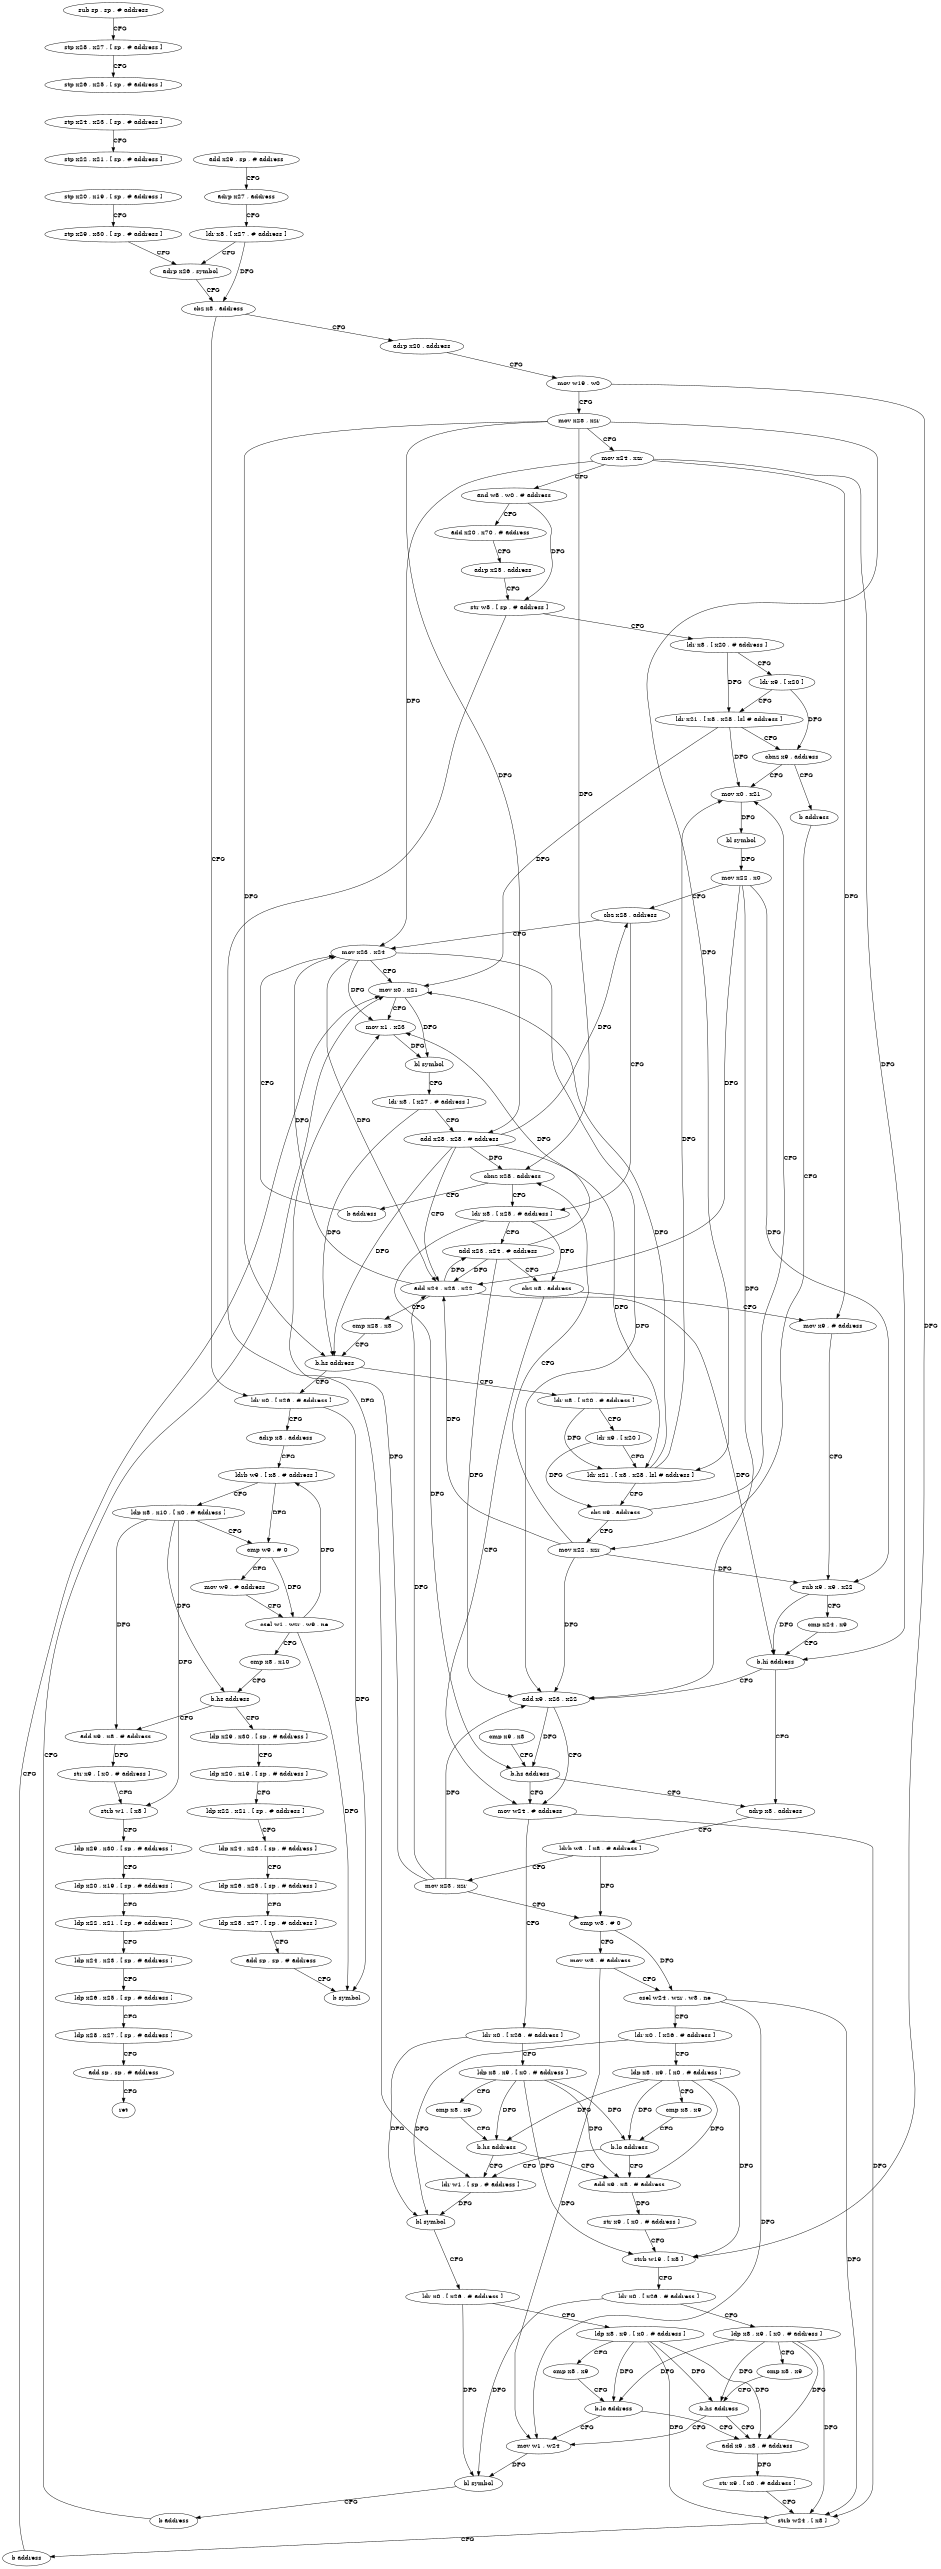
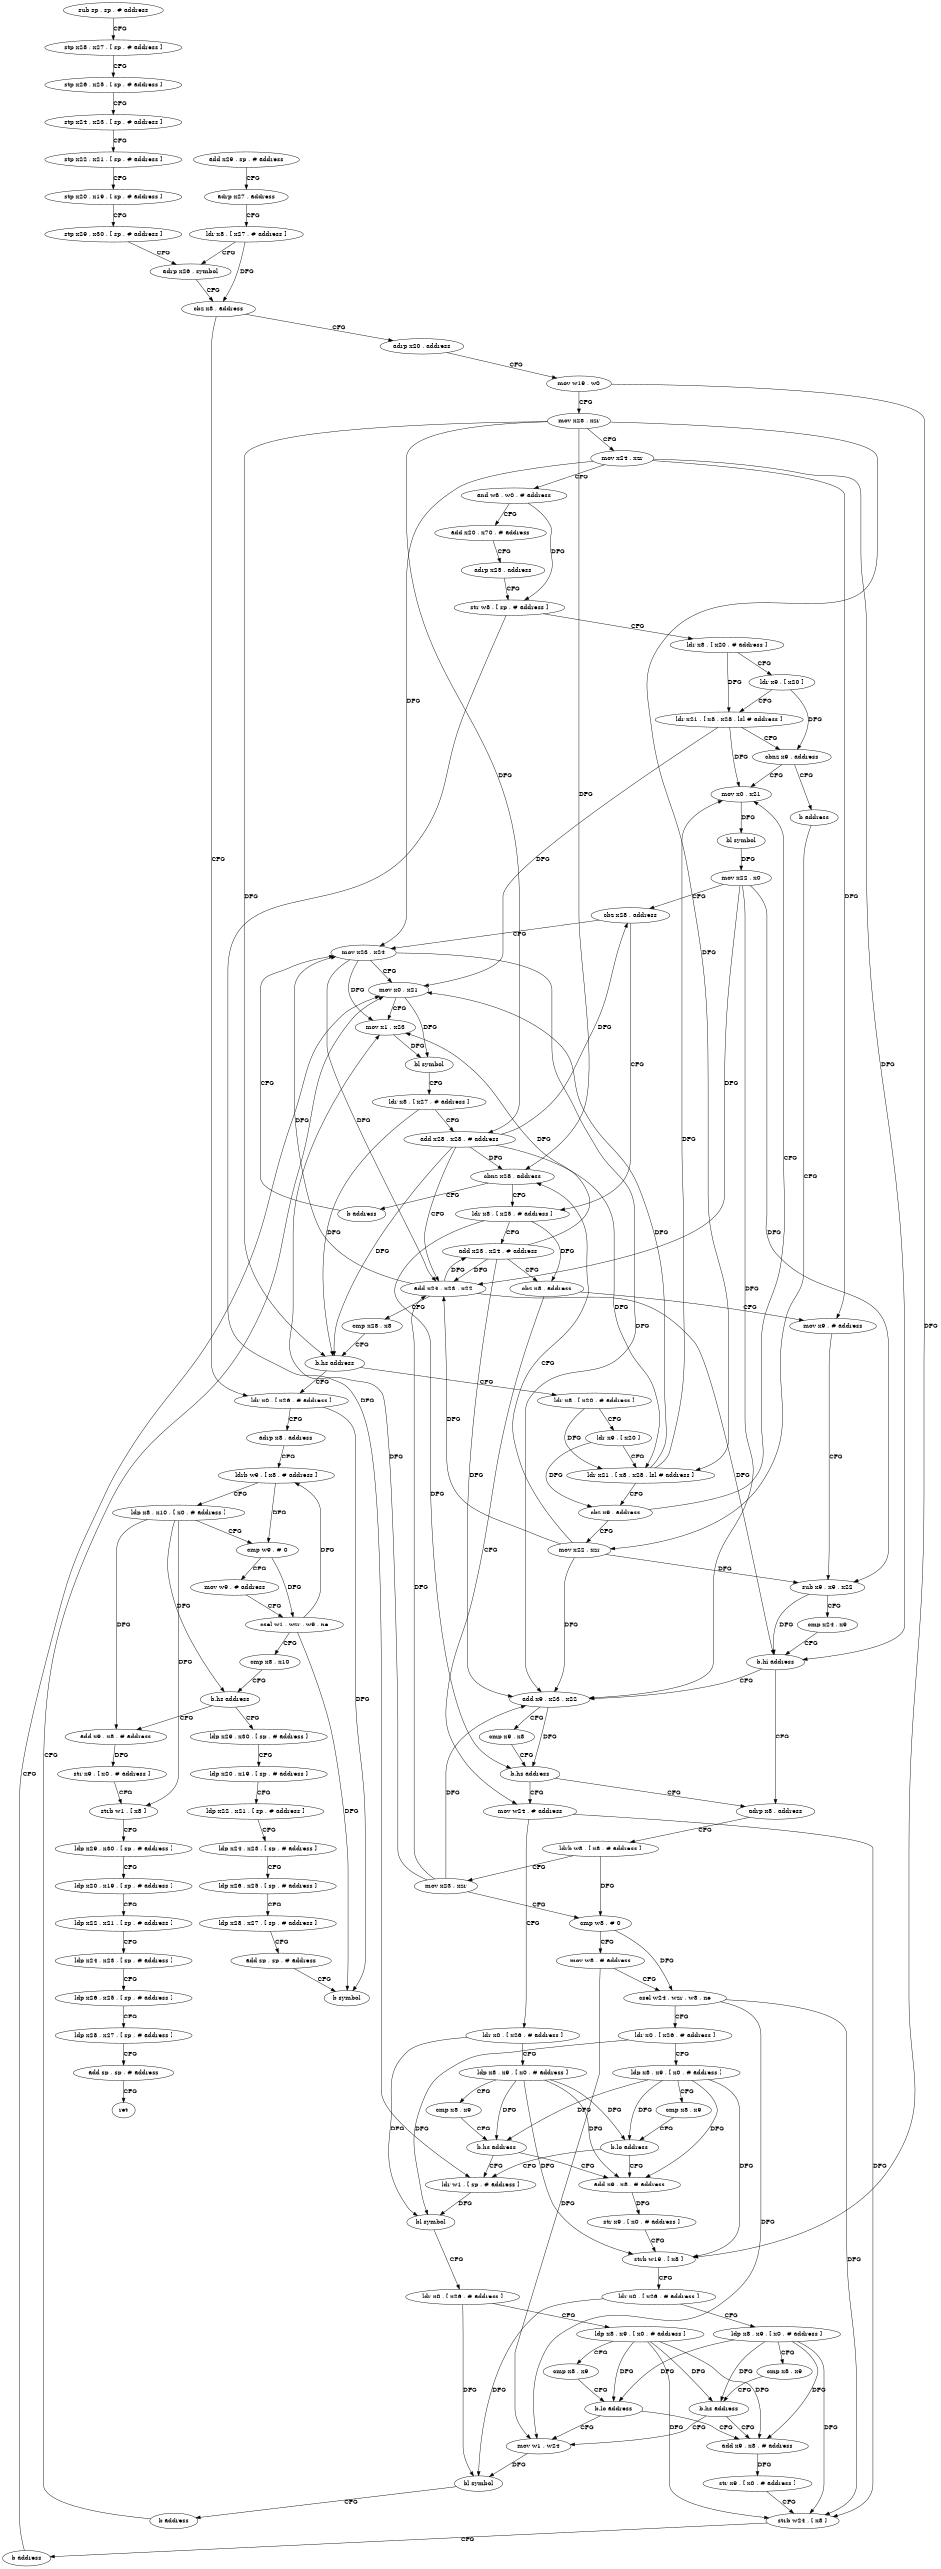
edge "stp x26 , x25 , [ sp , # address ]" -> "stp x24 , x23 , [ sp , # address ]": added, label "CFG"
edge "stp x22 , x21 , [ sp , # address ]" -> "stp x20 , x19 , [ sp , # address ]": added, label "CFG"
edge "add x9 , x23 , x22" -> "mov w24 , # address": now "add x9 , x23 , x22" -> "cmp x9 , x8"
